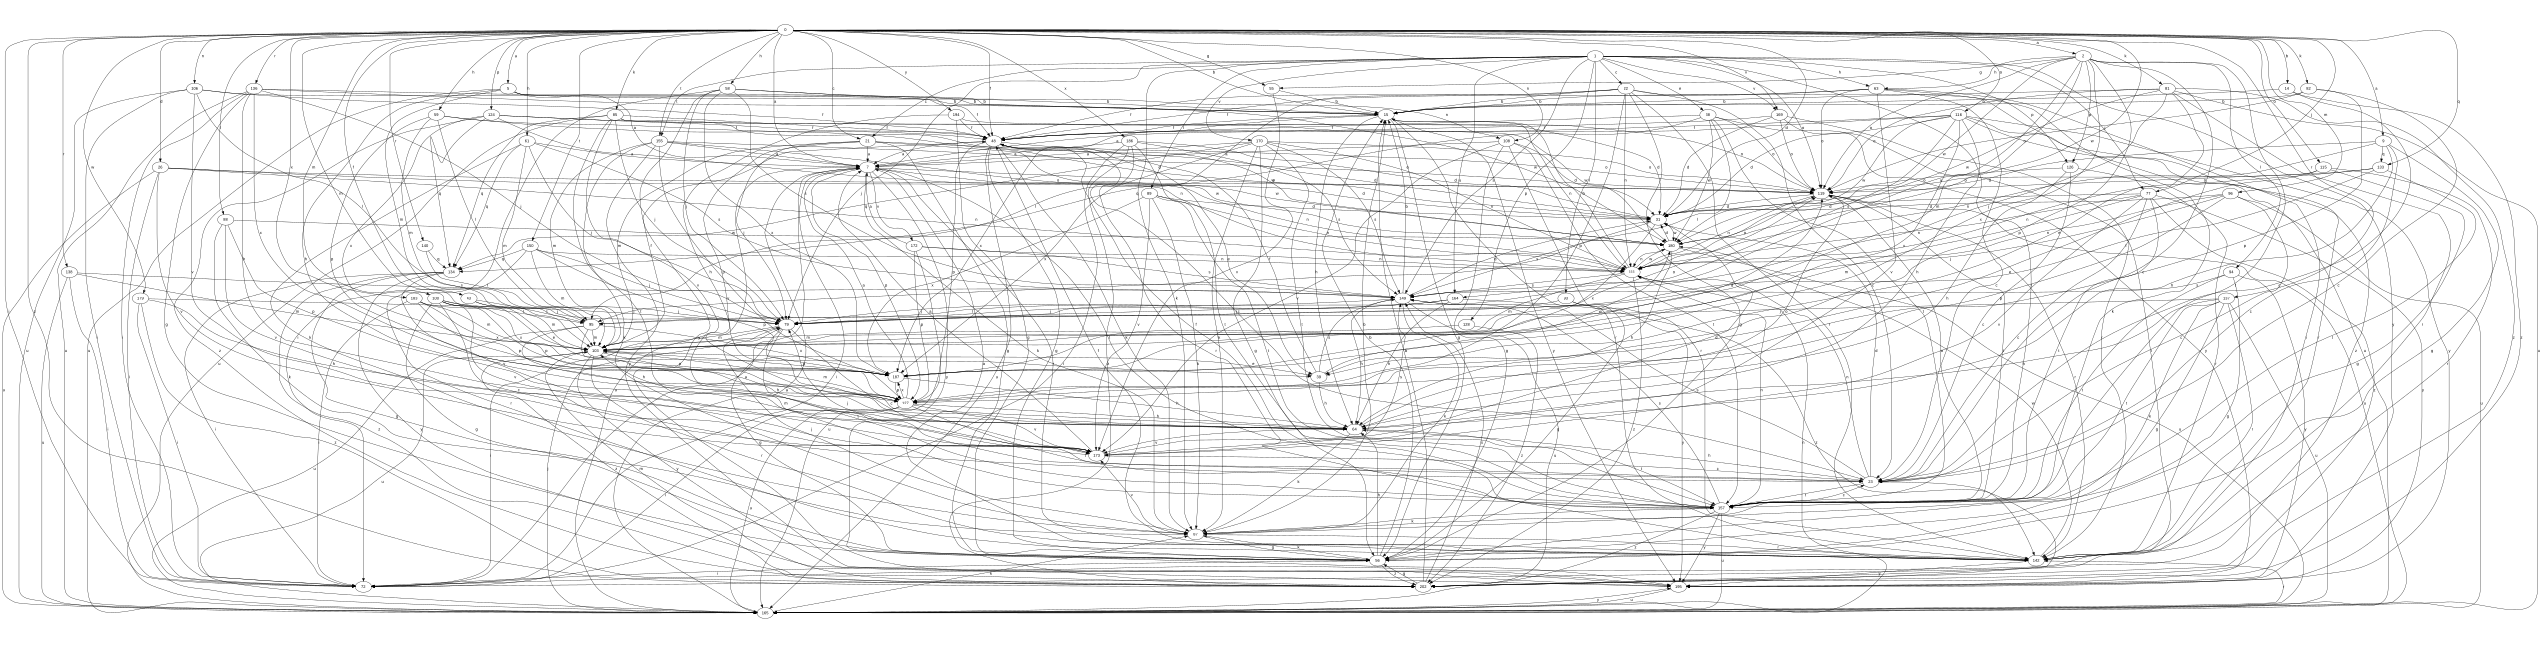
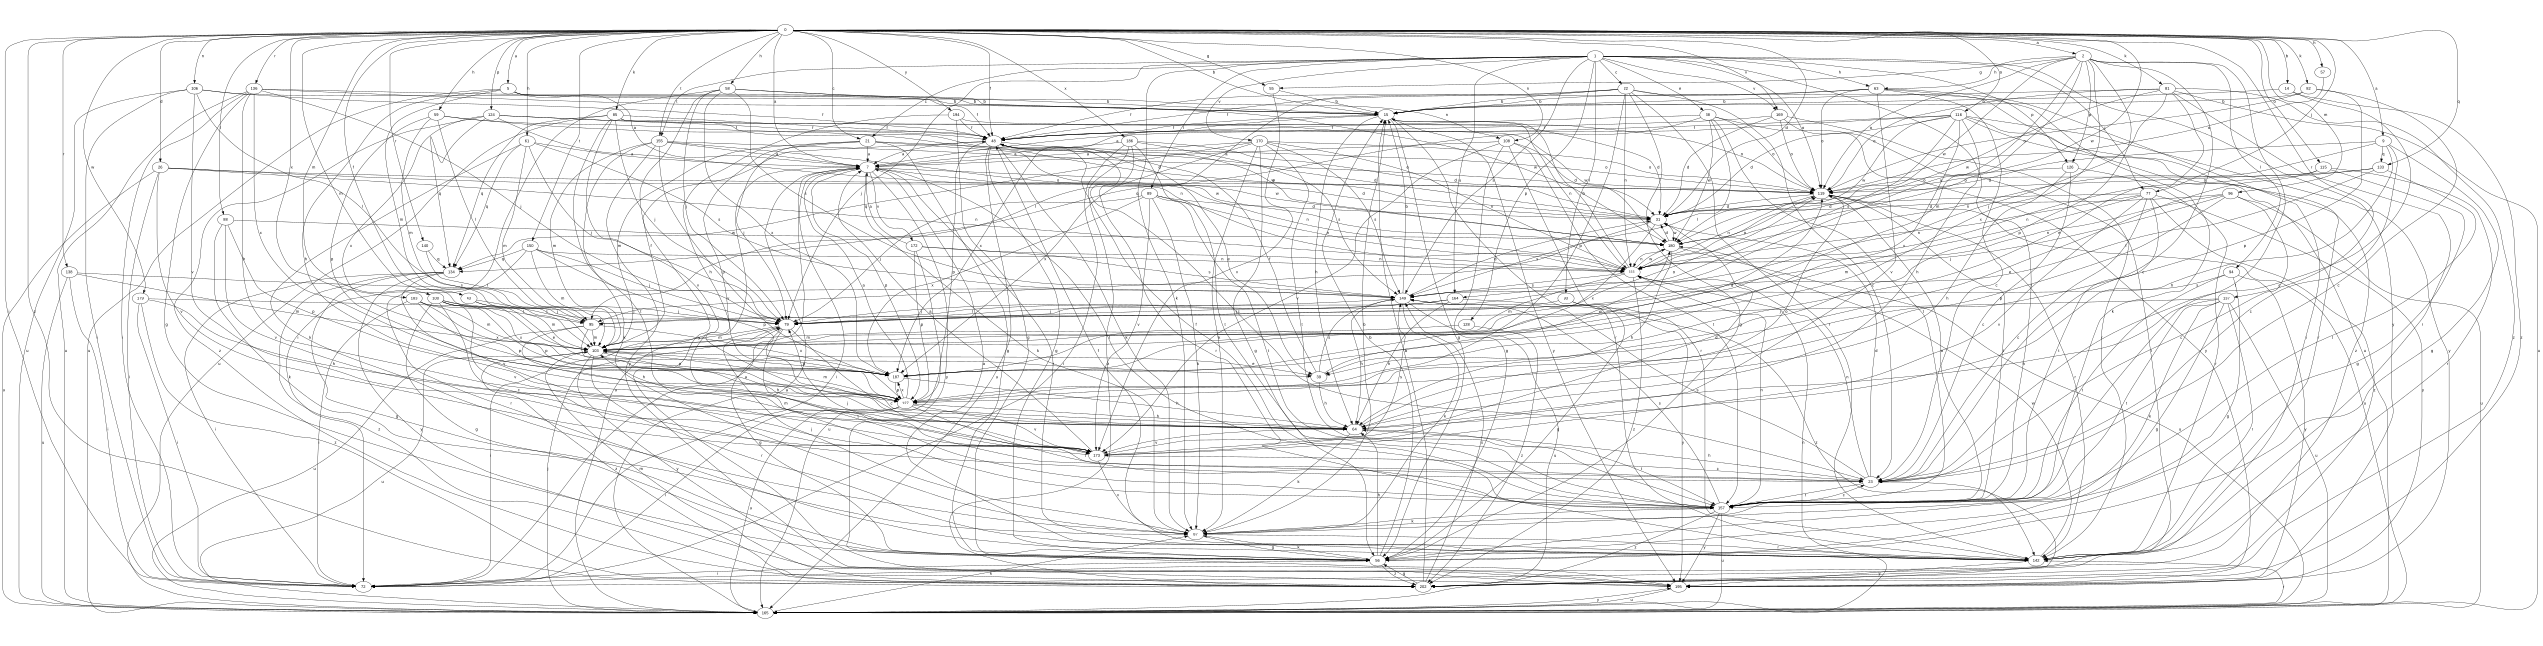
node "57": added
edge "89" -> "79": added, label "j"
edge "87" -> "173": reversed
